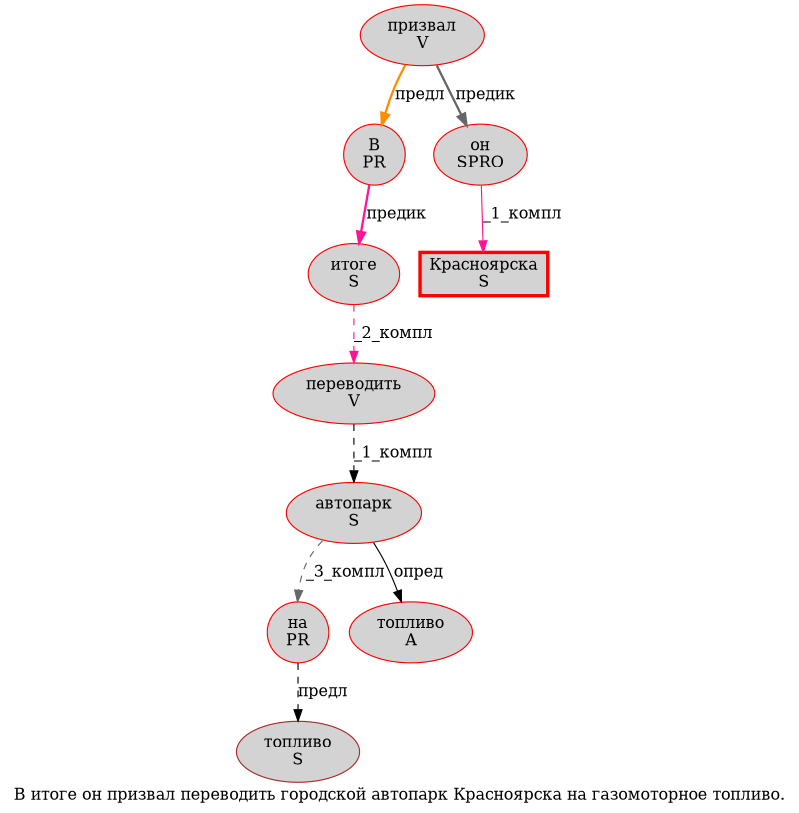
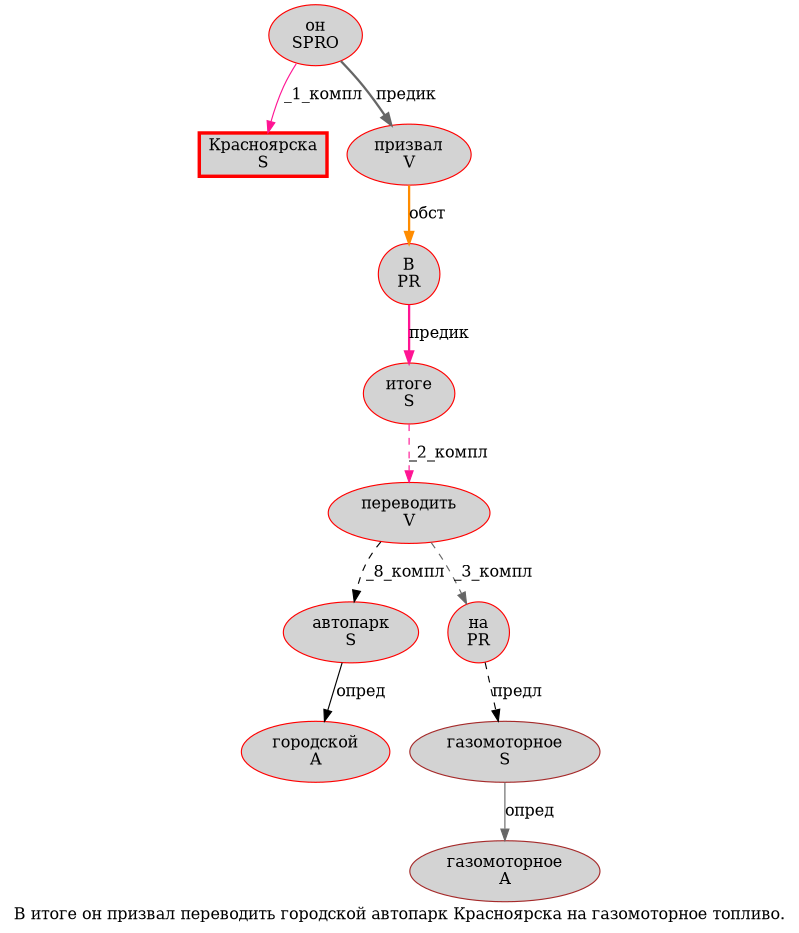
edge "призвал V" -> "он SPRO": reversed
edge "призвал V" -> "В PR": label "предл" -> "обст"
edge "переводить V" -> "автопарк S": label "_1_компл" -> "_8_компл"
edge "автопарк S" -> "на PR": now "переводить V" -> "на PR"
node "топливо A": label "топливо A" -> "городской A"
node "топливо S": label "топливо S" -> "газомоторное S"
node "газомоторное A": added
